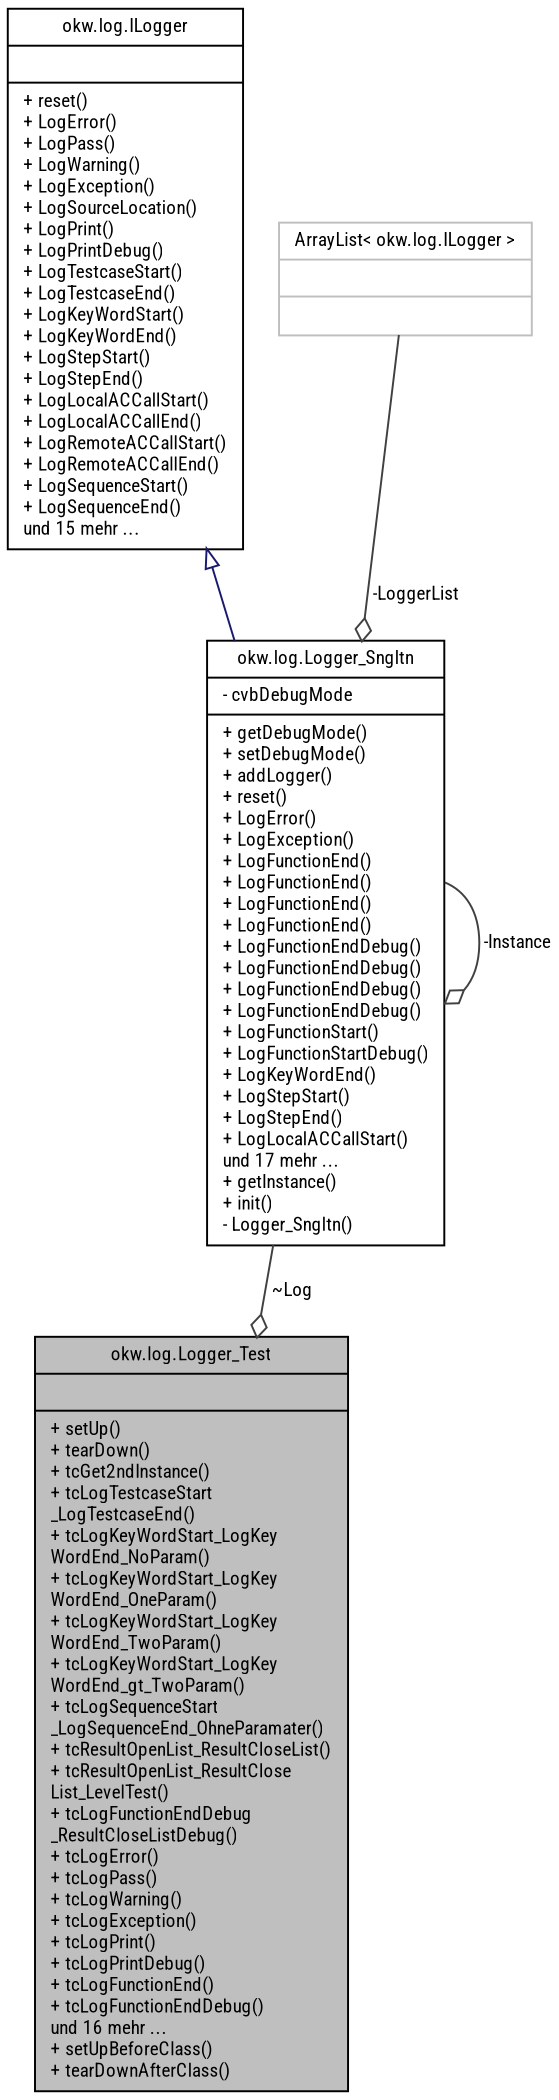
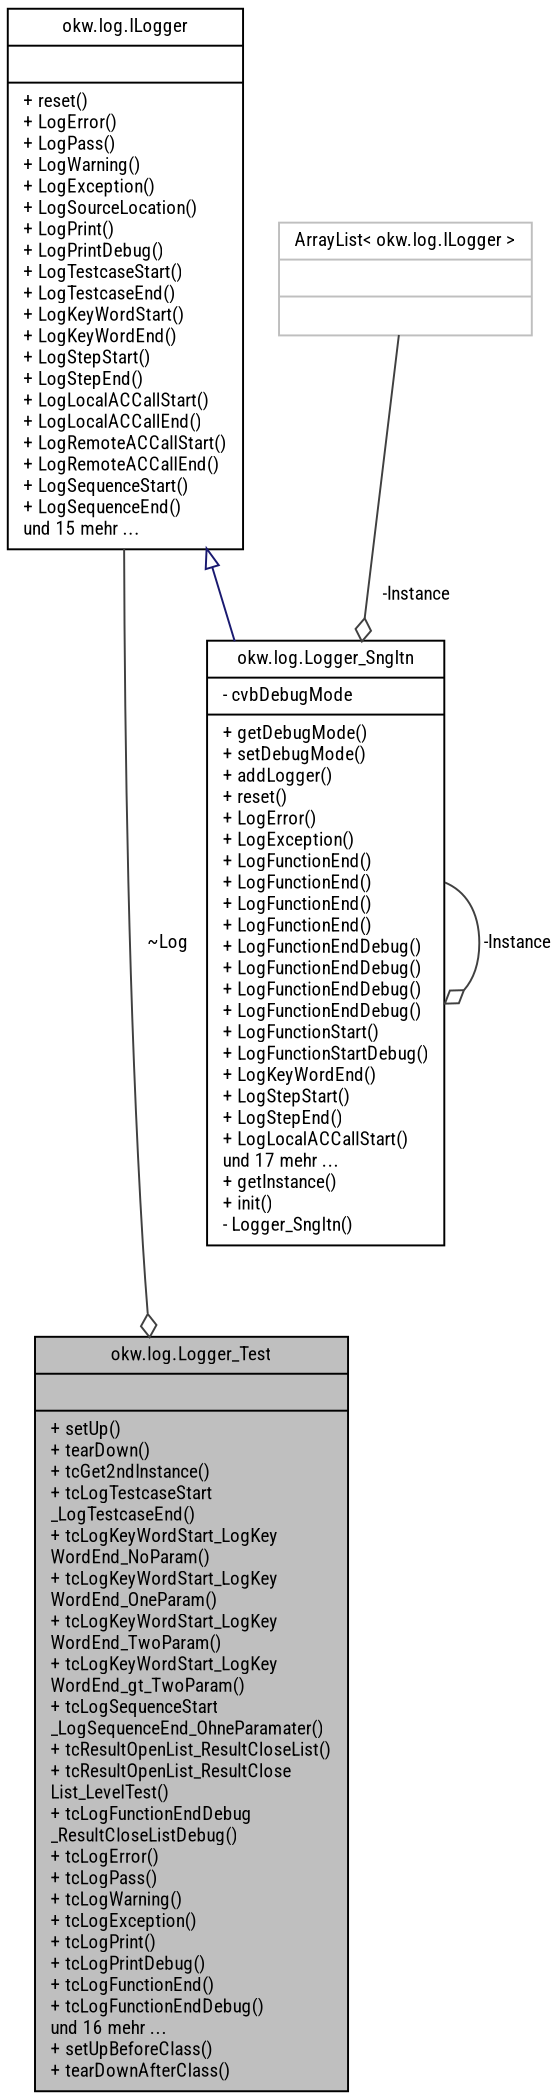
edge "ArrayList< okw.log.ILogger >" -> "okw.log.Logger_Sngltn": label " -LoggerList" -> " -Instance"
edge "okw.log.Logger_Sngltn" -> "okw.log.Logger_Test": now "okw.log.ILogger" -> "okw.log.Logger_Test"
